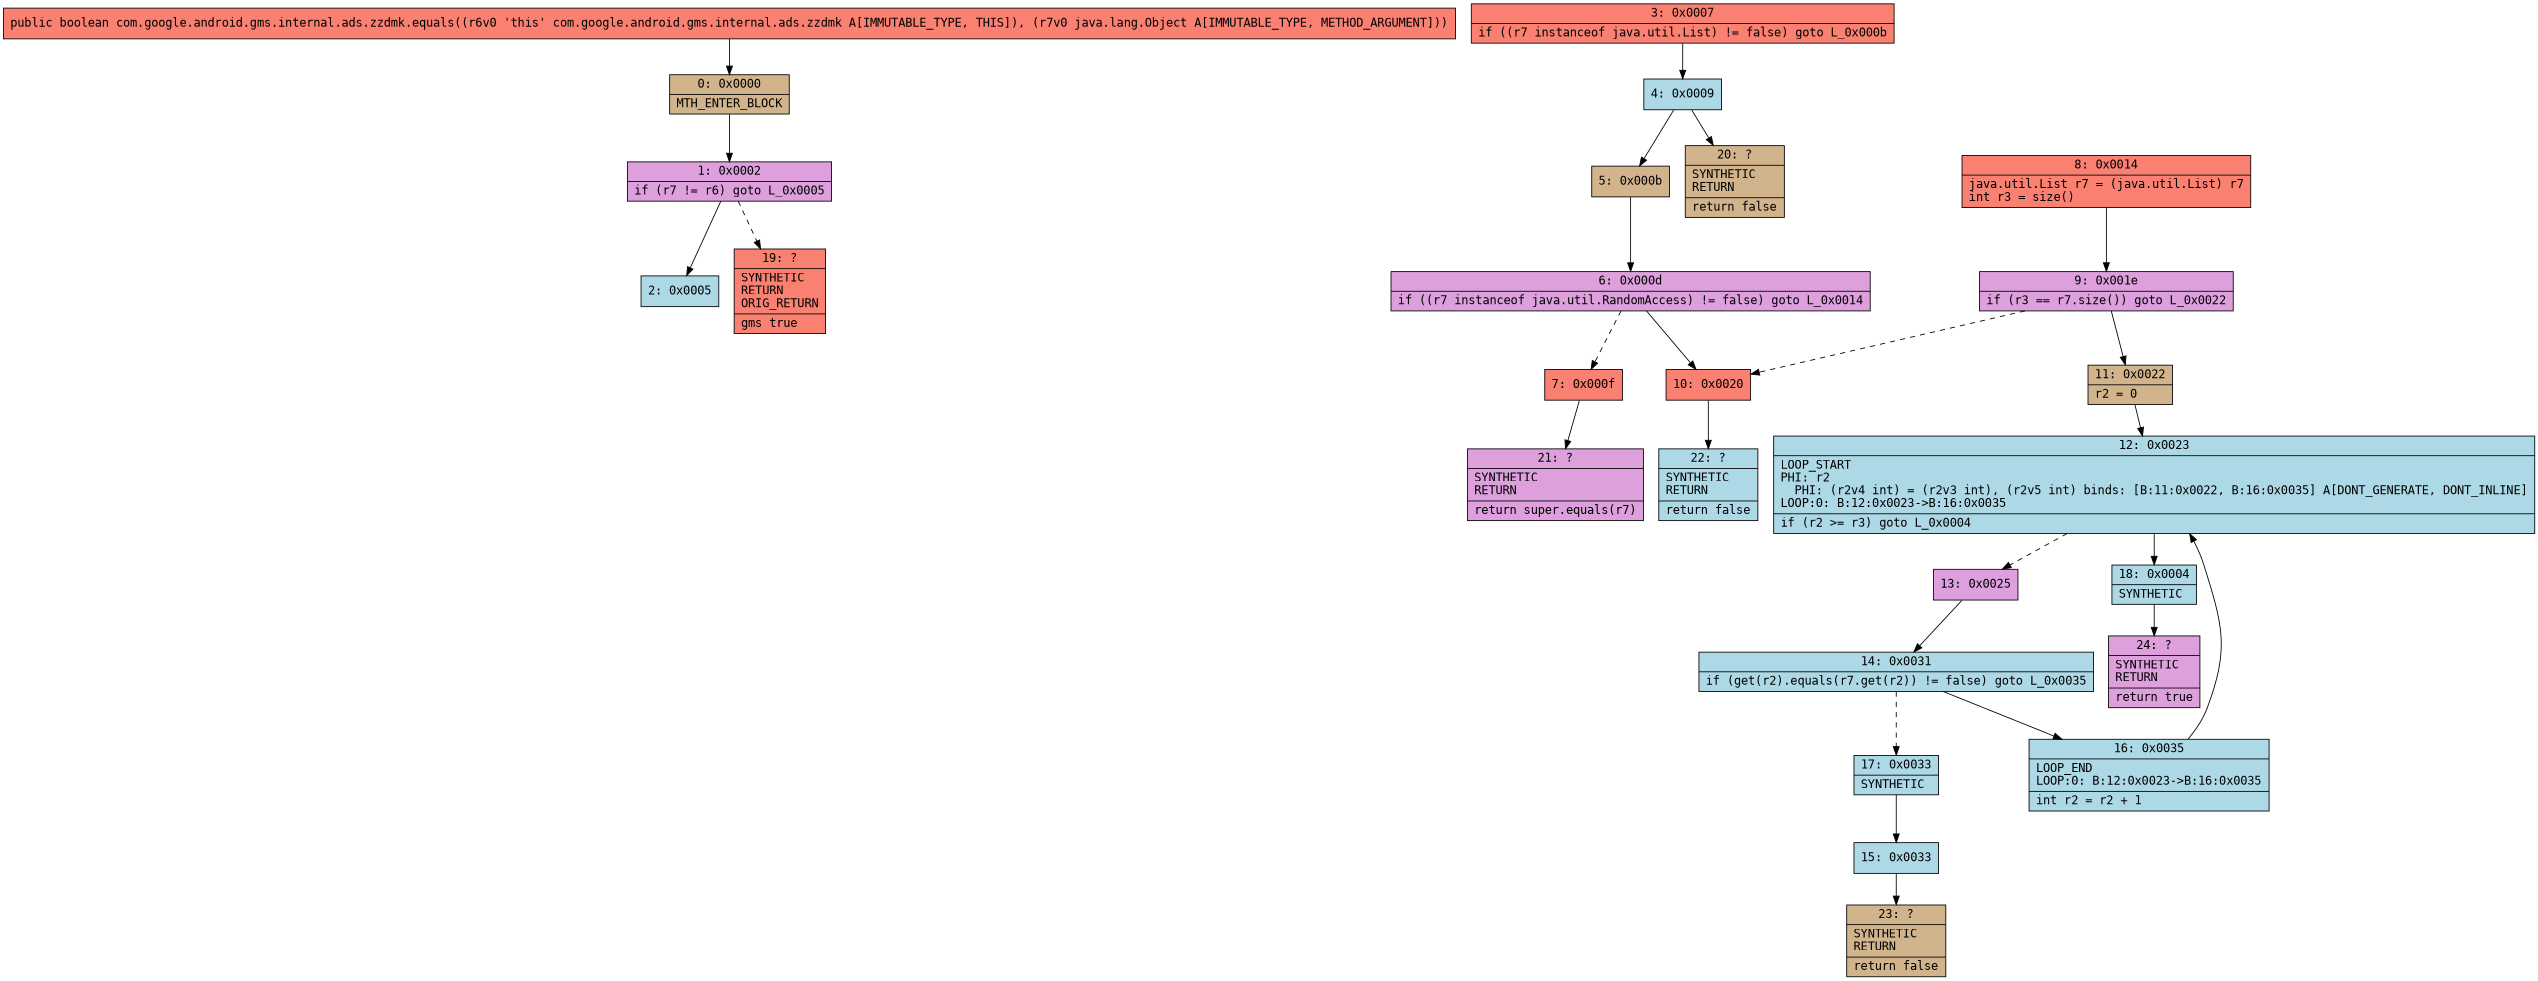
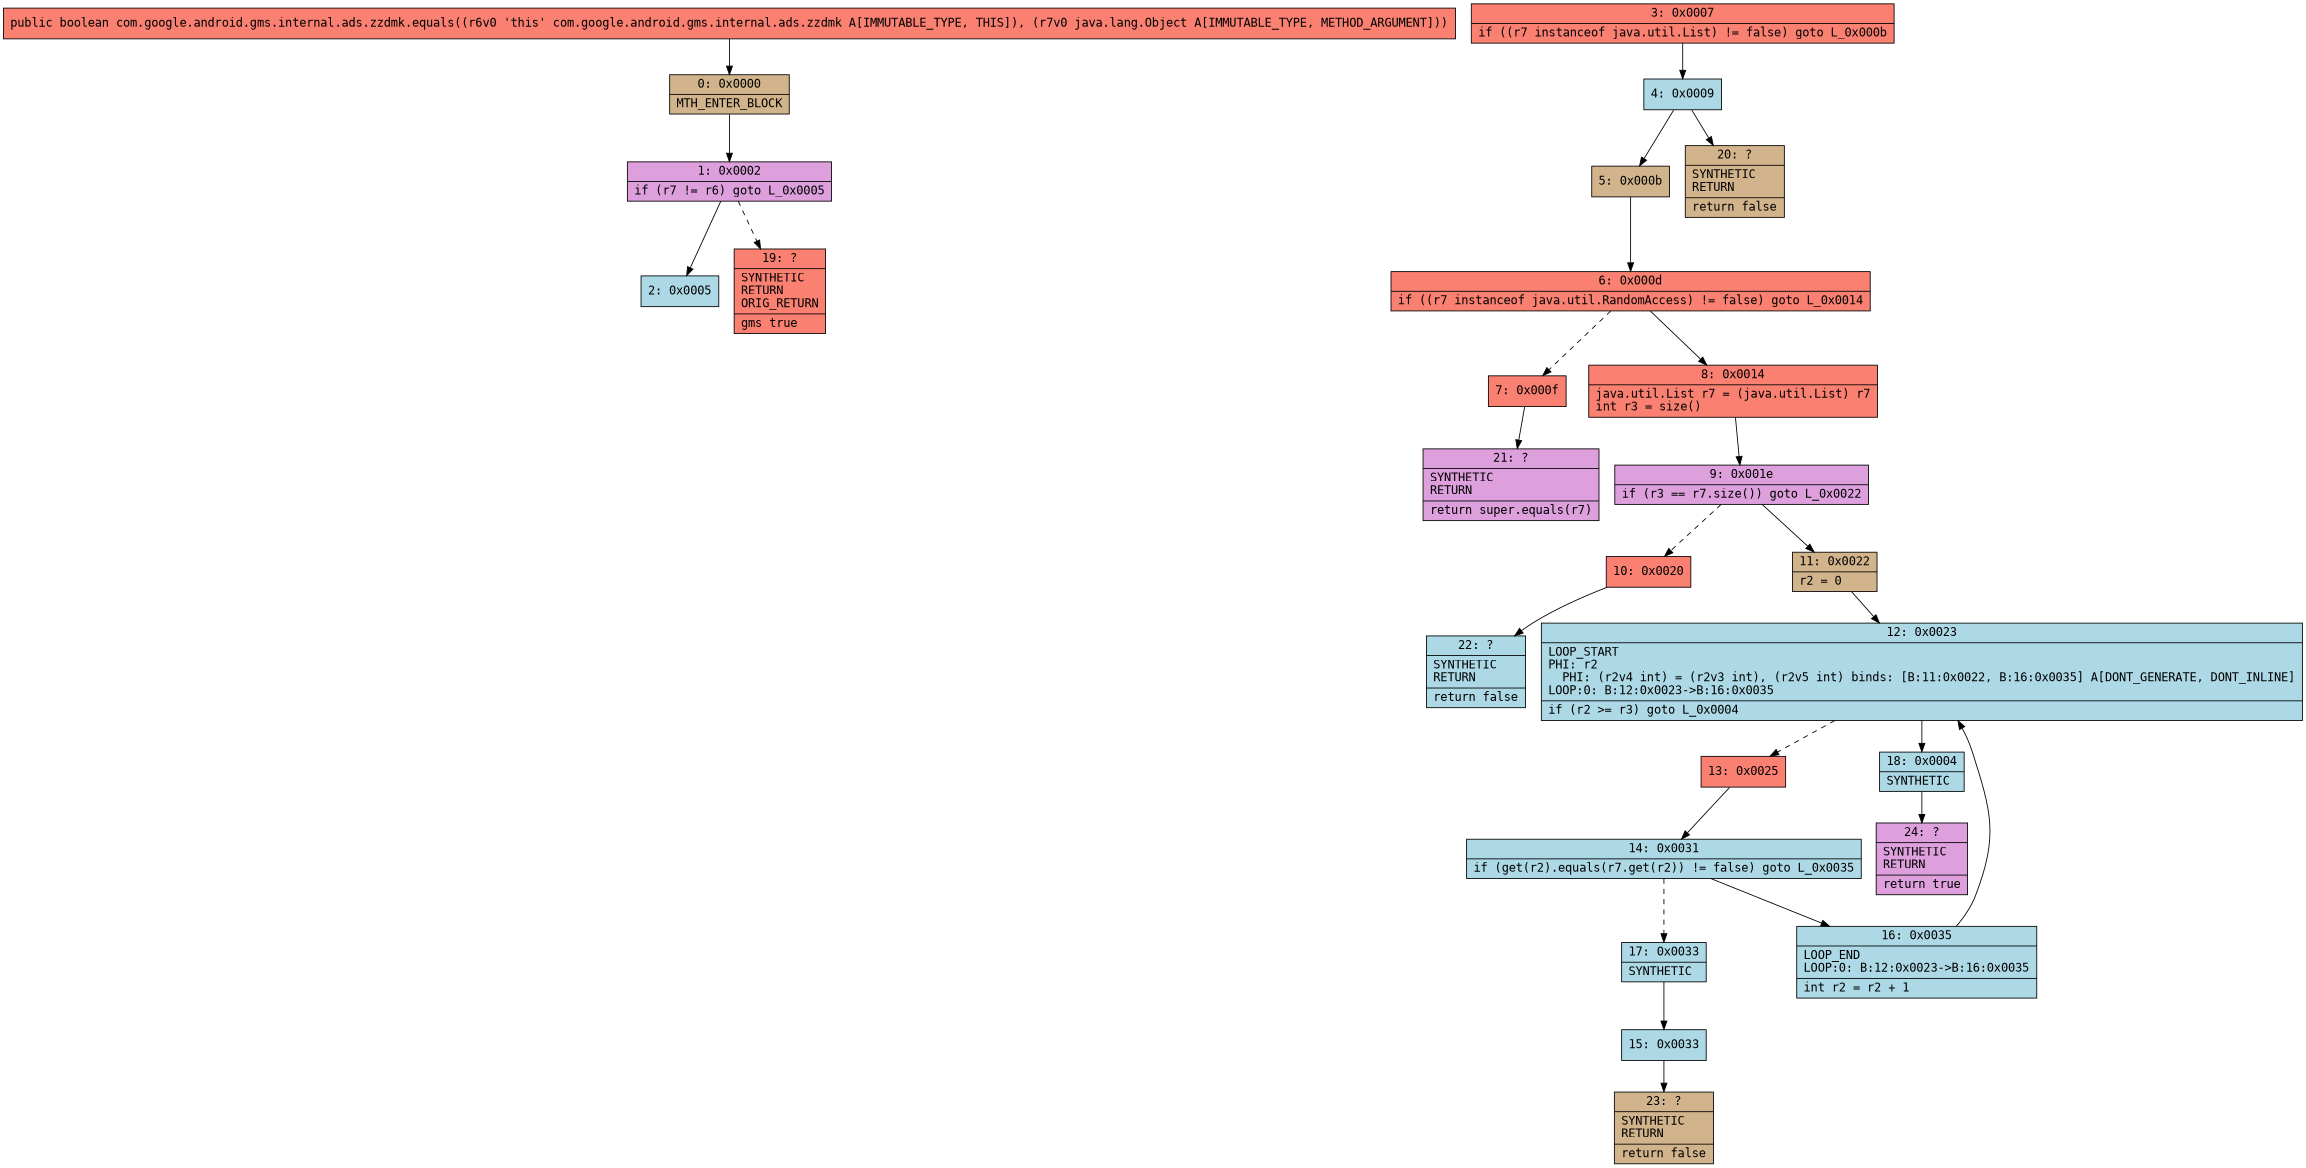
node "6: 0x000d": fillcolor plum -> salmon
edge "6: 0x000d" -> "10: 0x0020": now "6: 0x000d" -> "8: 0x0014"
node "13: 0x0025": fillcolor plum -> salmon
